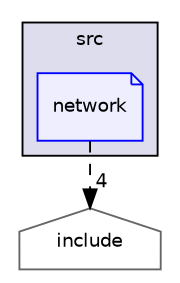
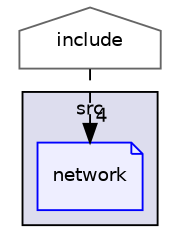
edge "network" -> "include": reversed
